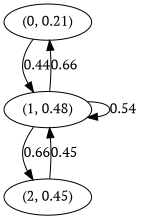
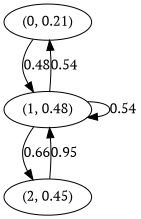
edge "(0, 0.21)" -> "(1, 0.48)": label "0.44" -> "0.48"
edge "(1, 0.48)" -> "(0, 0.21)": label "0.66" -> "0.54"
edge "(2, 0.45)" -> "(1, 0.48)": label "0.45" -> "0.95"
